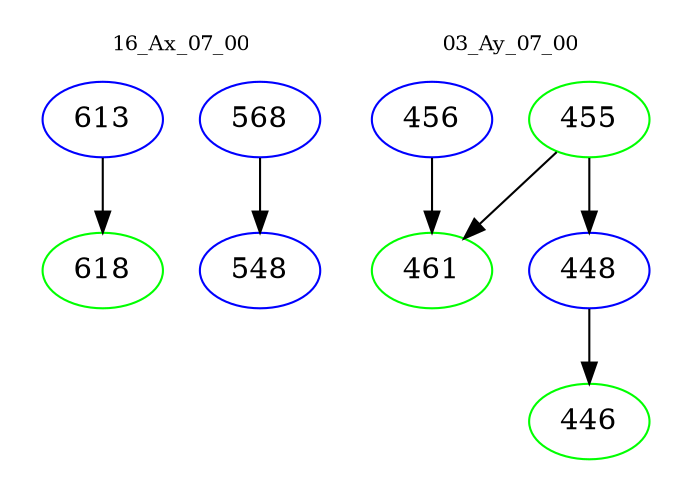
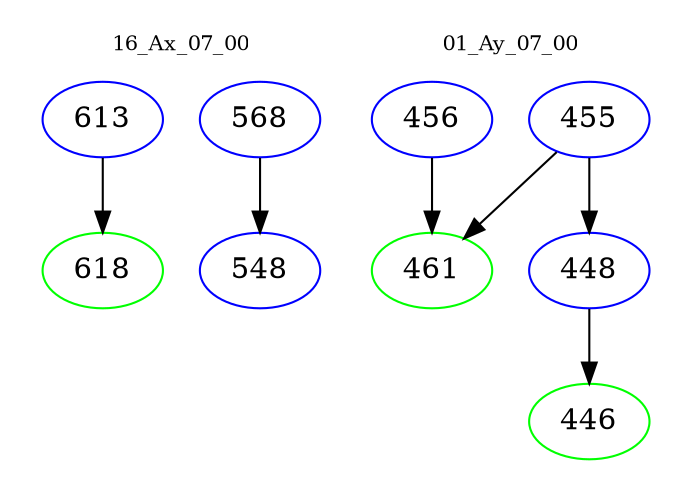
cluster "03_Ay_07_00": label "03_Ay_07_00" -> "01_Ay_07_00"
node "455": color green -> blue
